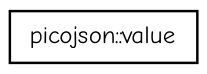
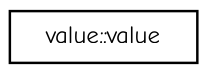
node "picojson::value": label "picojson::value" -> "value::value"
